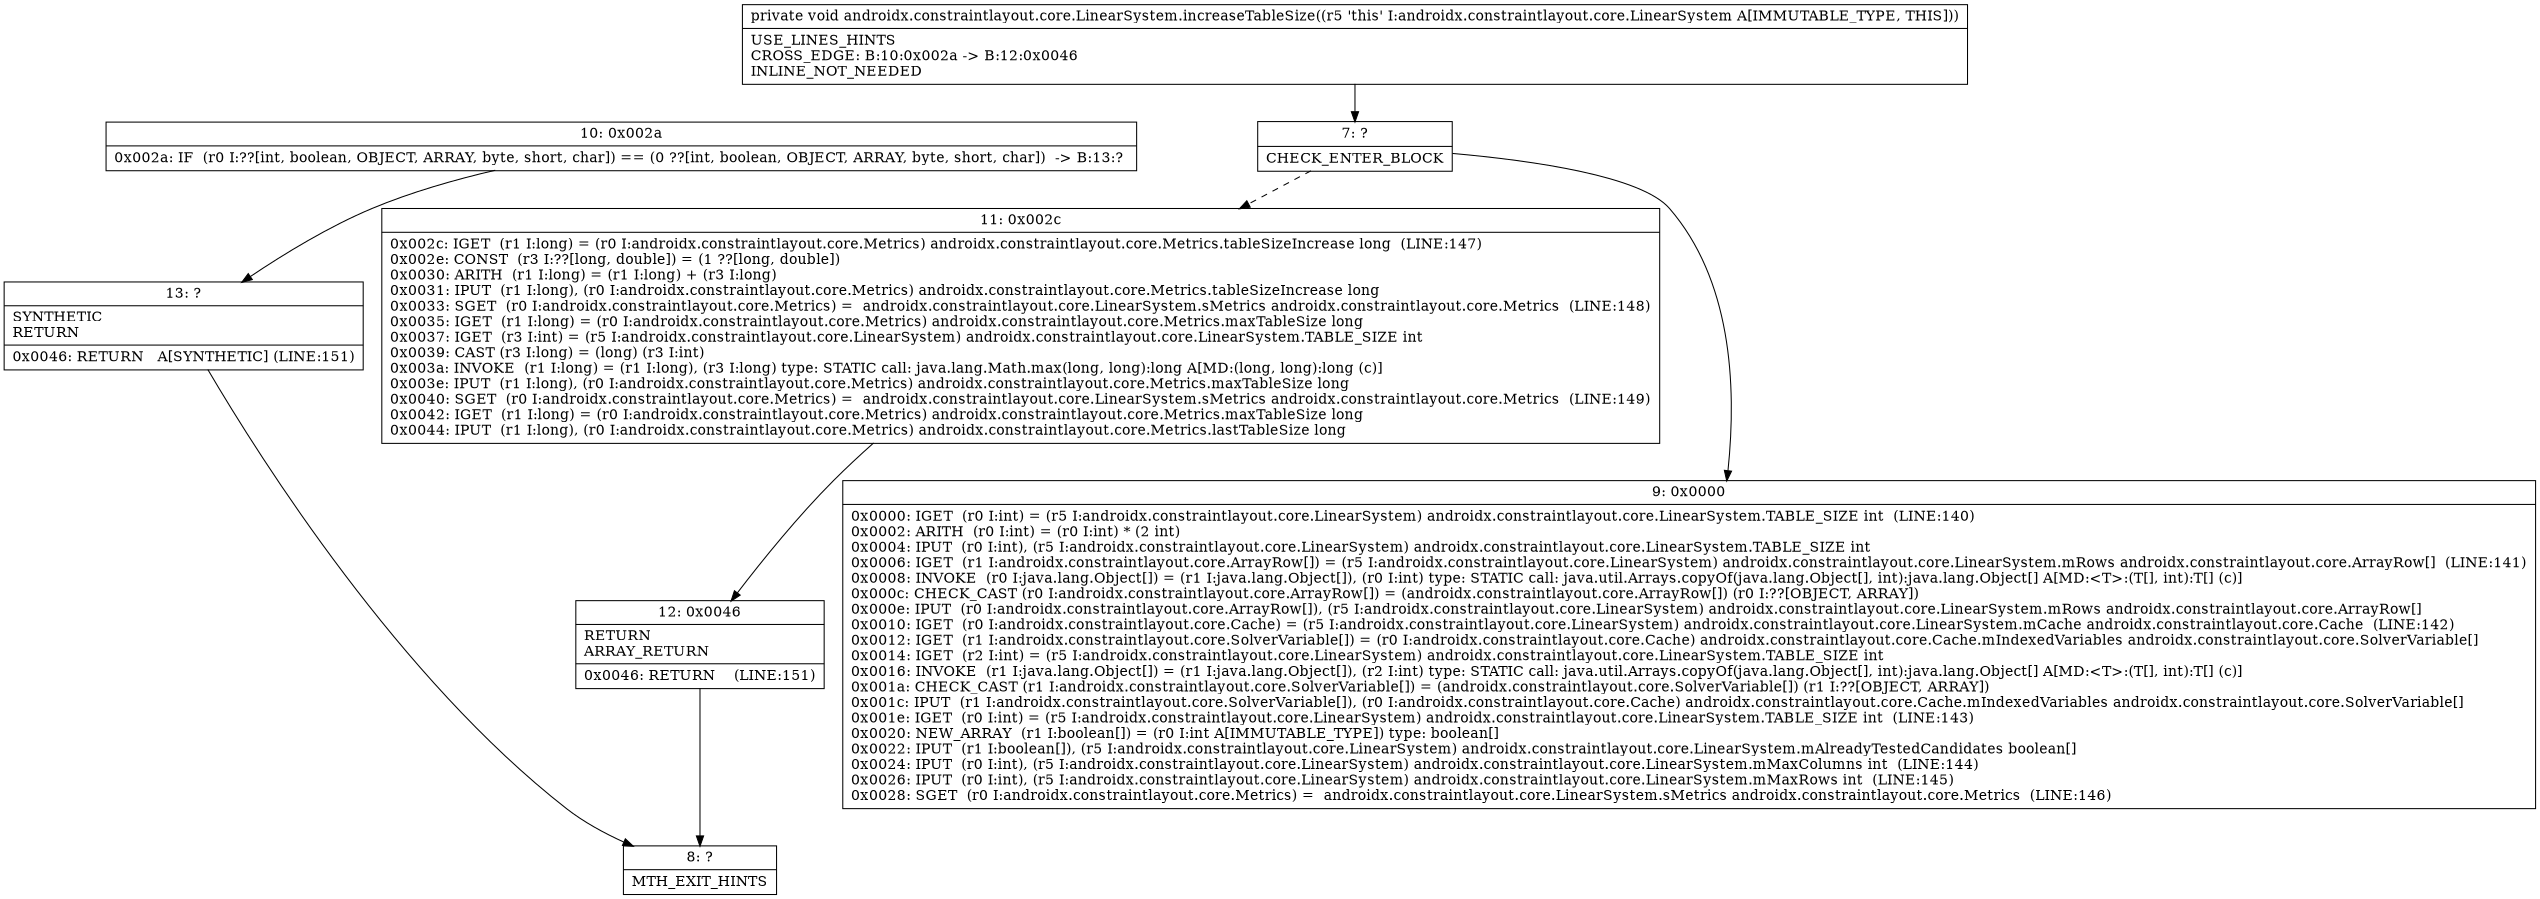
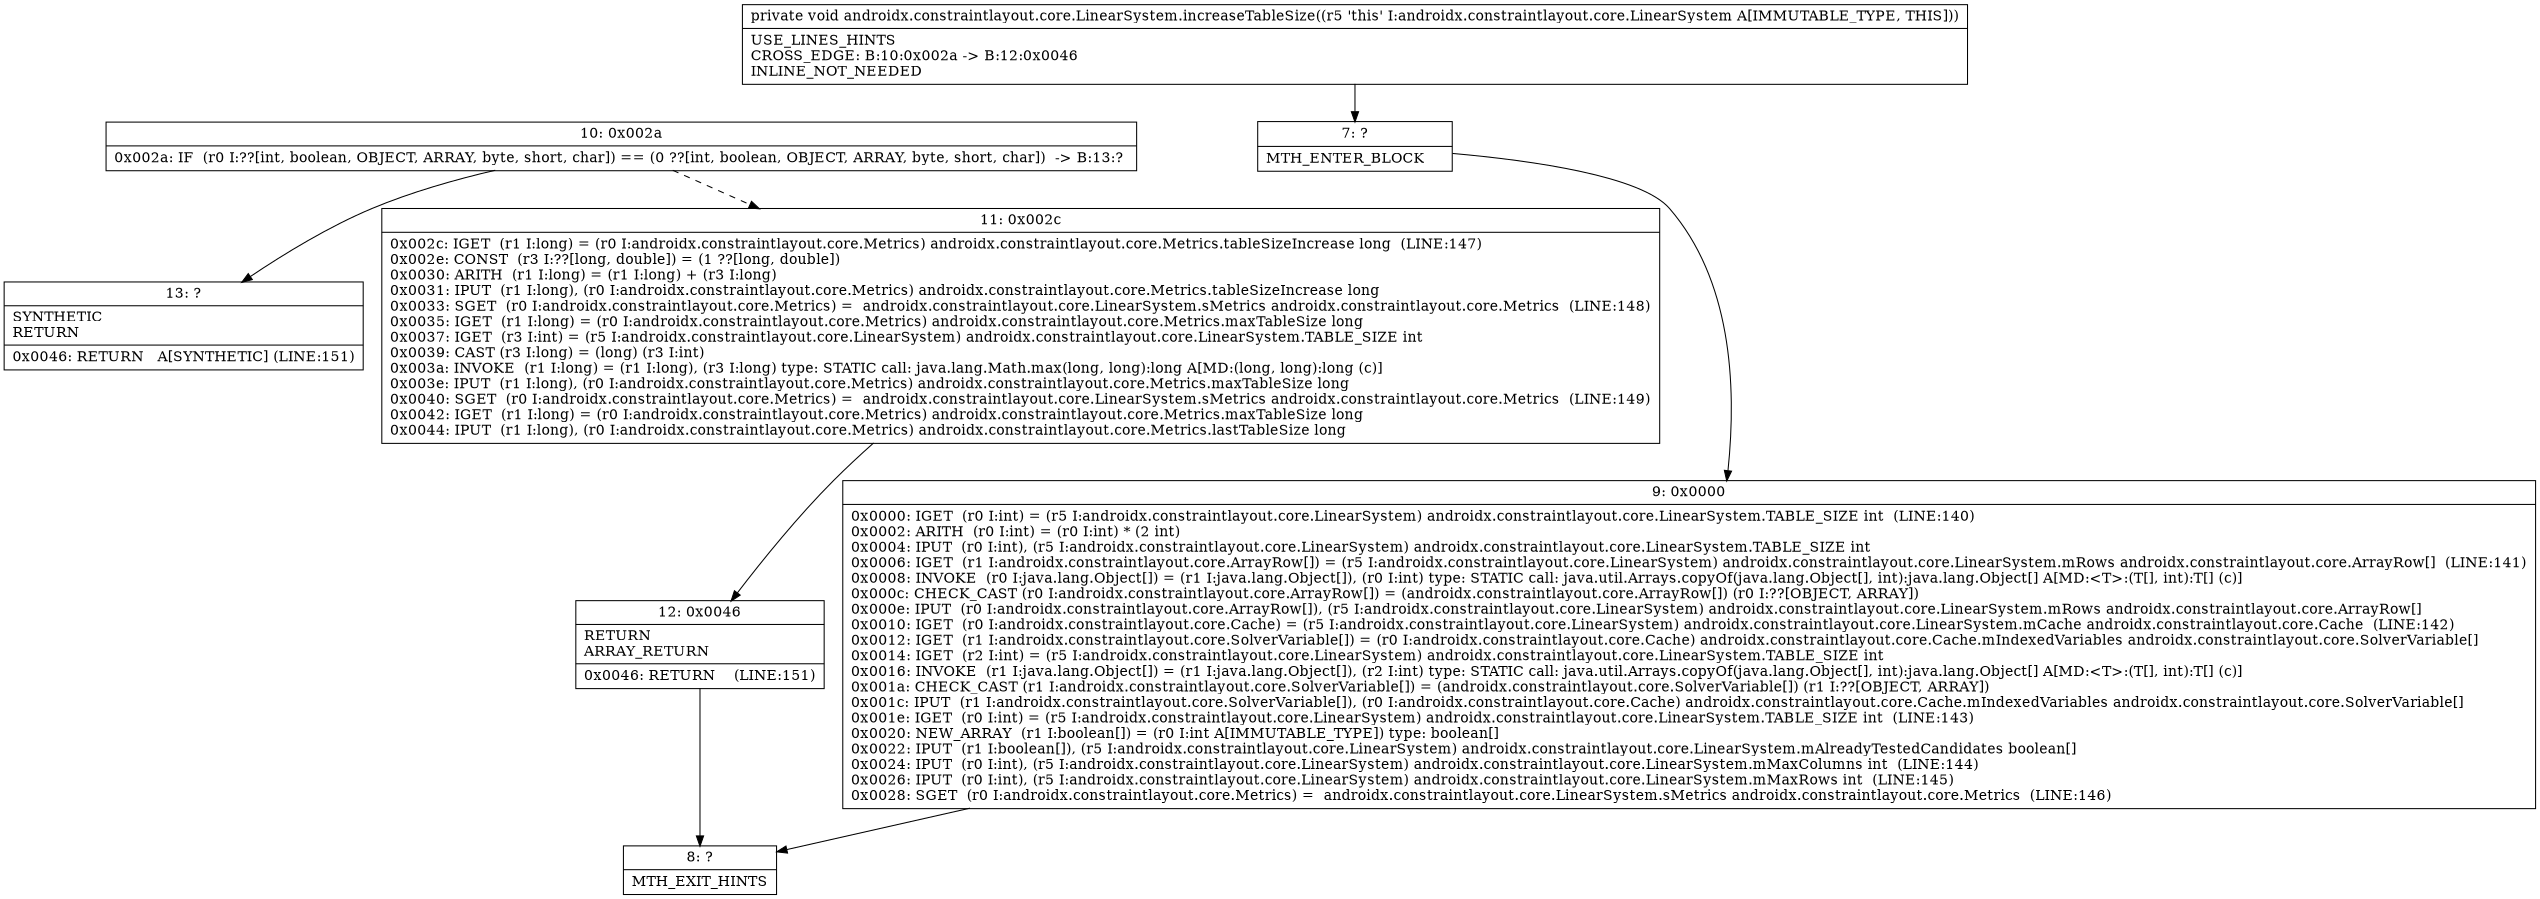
node "7: ?": text "CHECK_ENTER_BLOCK" -> "MTH_ENTER_BLOCK"
edge "7: ?" -> "11: 0x002c": now "10: 0x002a" -> "11: 0x002c"
edge "13: ?" -> "8: ?": now "9: 0x0000" -> "8: ?"
